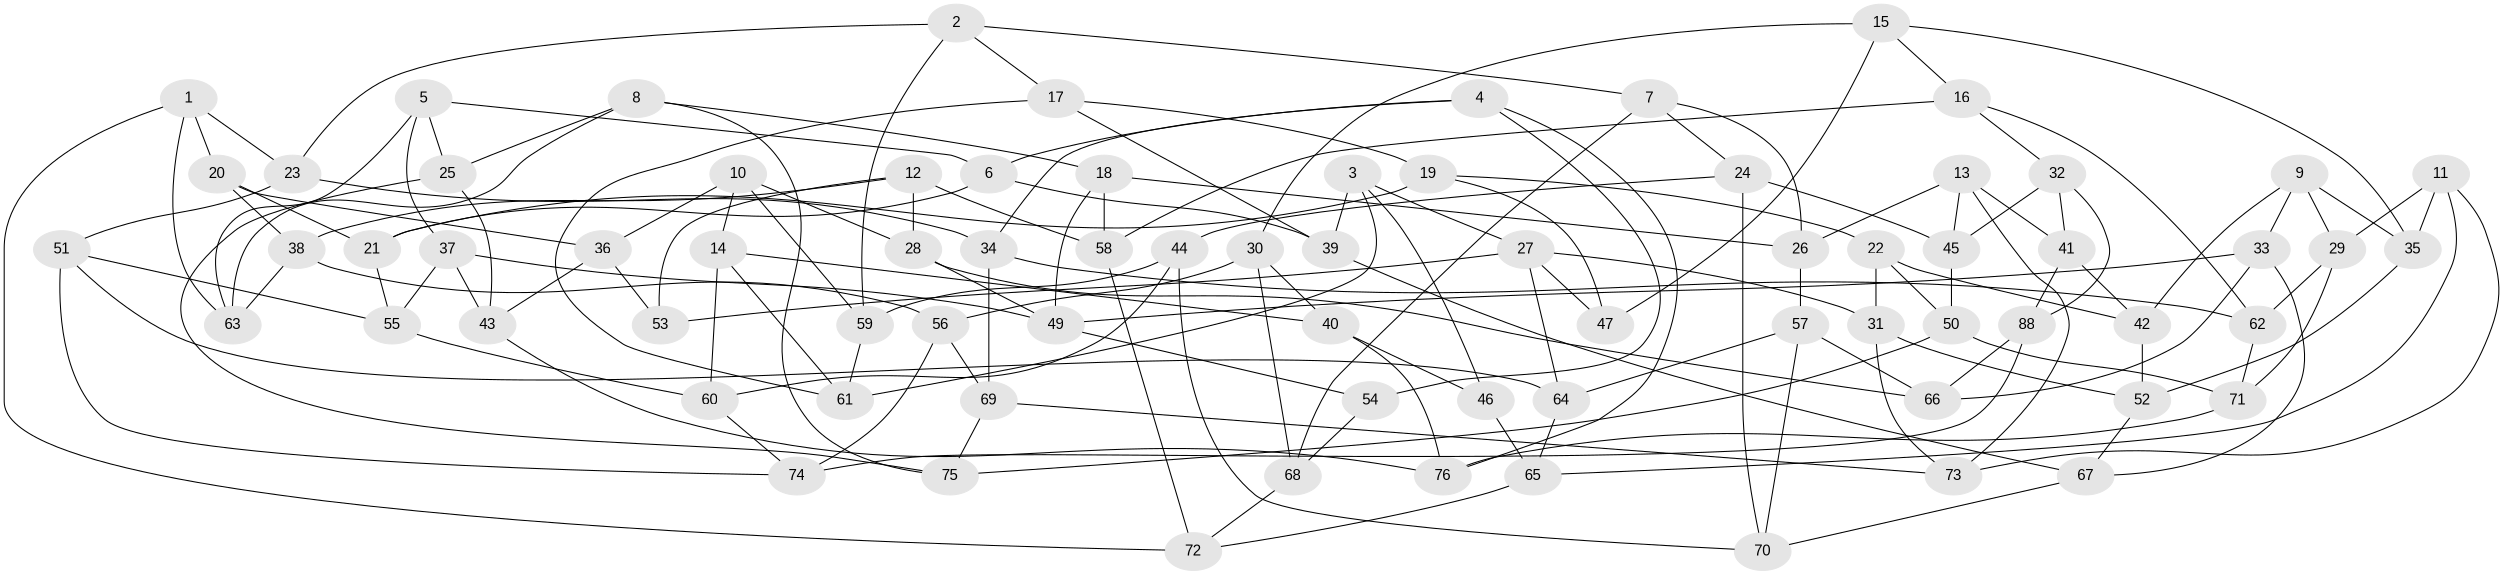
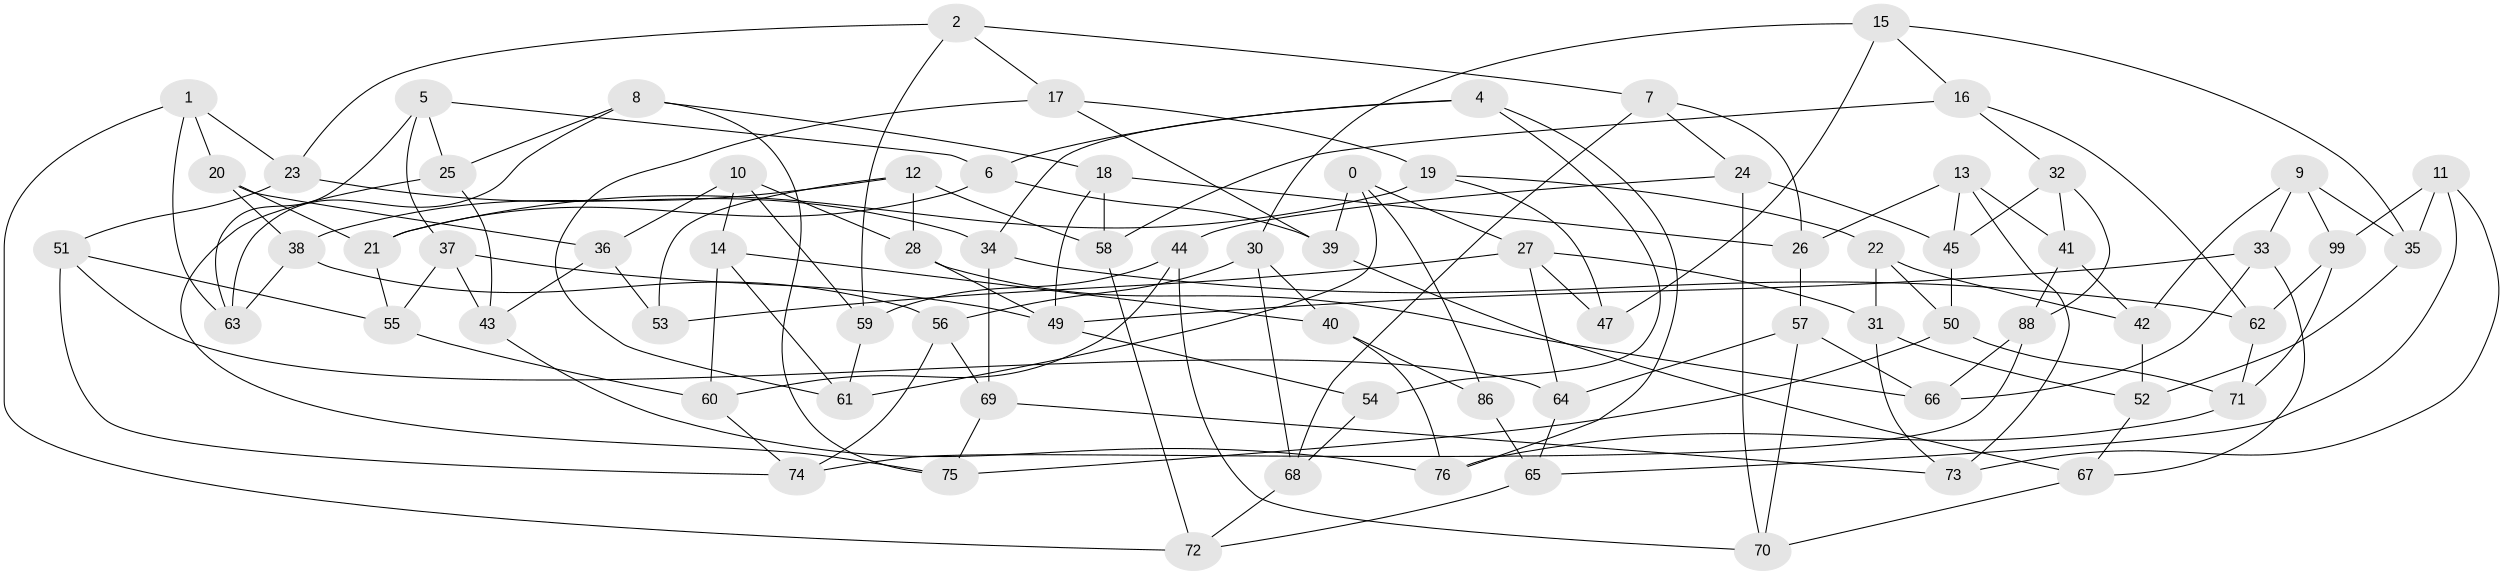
node "3": label "3" -> "0"
node "29": label "29" -> "99"
node "46": label "46" -> "86"
